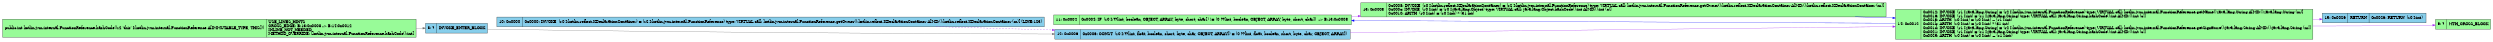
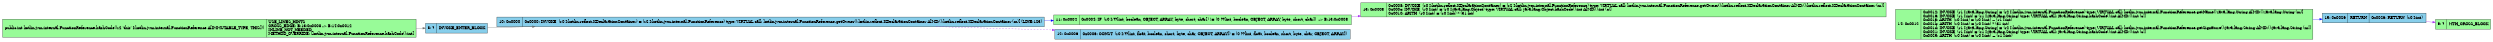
edge "13: 0x0008" -> "14: 0x0012": removed
edge "14: 0x0012" -> "15: 0x0026": color purple -> blue
edge "14: 0x0012" -> "11: 0x0004": now "10: 0x0000" -> "11: 0x0004"
edge "14: 0x0012" -> "9: ?": now "15: 0x0026" -> "9: ?"
edge "12: 0x0006" -> "14: 0x0012": removed
edge "8: ?" -> "12: 0x0006": now "8: ?" -> "10: 0x0000"
